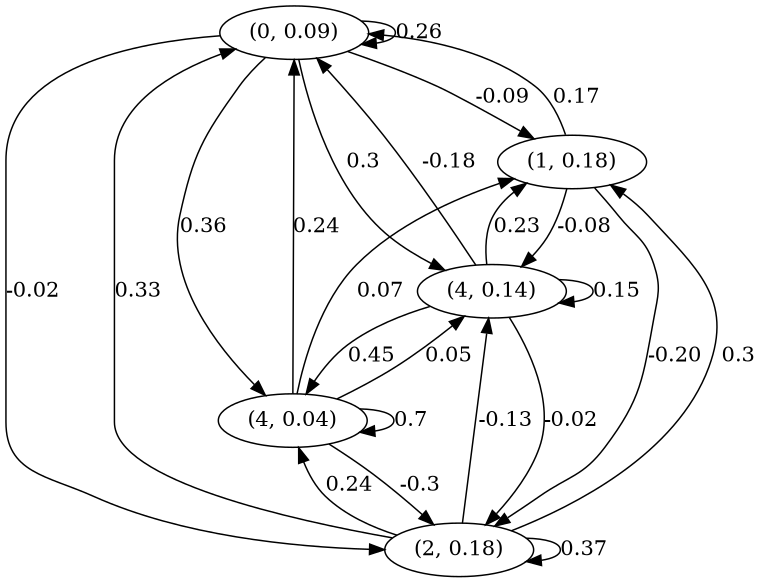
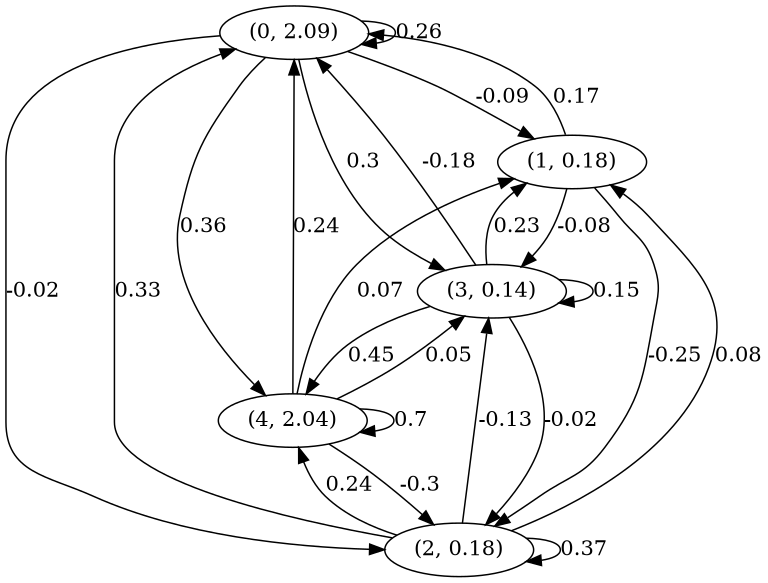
node "(0, 0.09)": label "(0, 0.09)" -> "(0, 2.09)"
node "(4, 0.14)": label "(4, 0.14)" -> "(3, 0.14)"
edge "(1, 0.18)" -> "(2, 0.18)": label "-0.20" -> "-0.25"
edge "(2, 0.18)" -> "(1, 0.18)": label "0.3" -> "0.08"
node "(4, 0.04)": label "(4, 0.04)" -> "(4, 2.04)"
